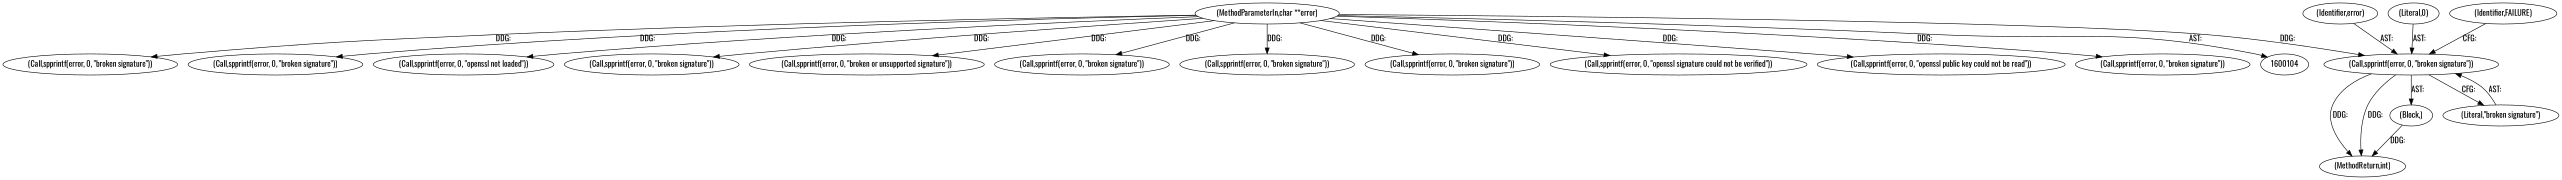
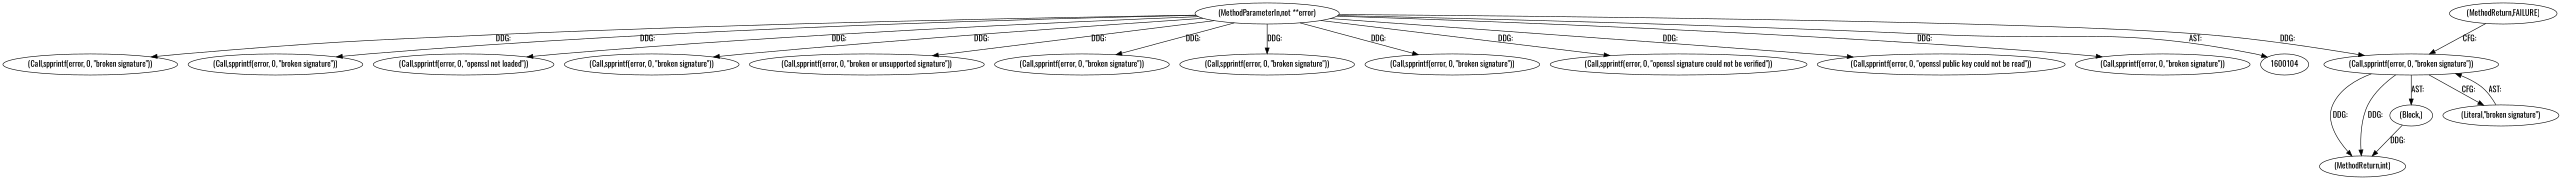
node "(MethodParameterIn,char **error)": label "(MethodParameterIn,char **error)" -> "(MethodParameterIn,not **error)"
node "(Identifier,error)": removed
node "(Literal,0)": removed
node "(Identifier,FAILURE)": label "(Identifier,FAILURE)" -> "(MethodReturn,FAILURE)"
